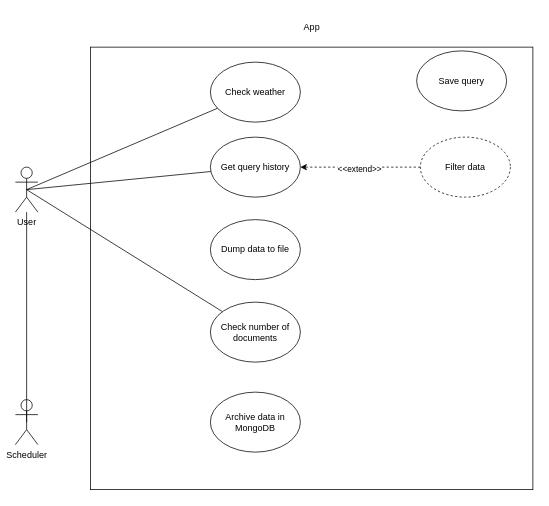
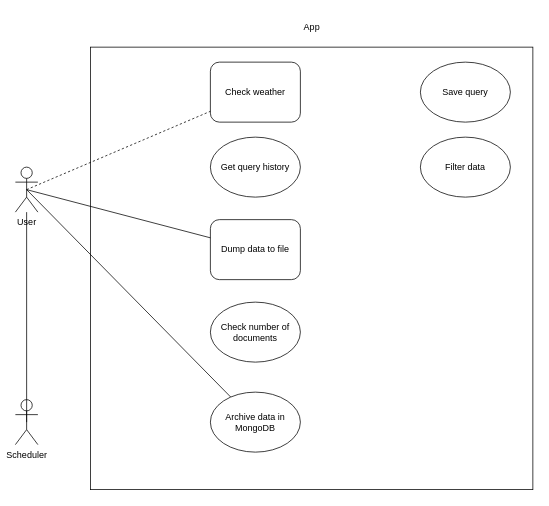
node "Save query": moved (462, 81) -> (465, 92)
node "Check weather": shape ellipse -> rounded rectangle
edge "Check weather" -- "User": style solid -> dashed
edge "Filter data" -> "Get query history": removed, label "<<extend>>"
node "Filter data": style dashed -> solid
edge "Get query history" -- "User": now "Dump data to file" -- "User"
node "Dump data to file": shape ellipse -> rounded rectangle
edge "User" -- "Check number of documents": now "User" -- "Archive data in MongoDB"
